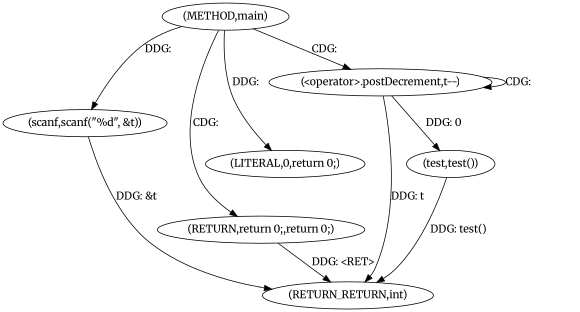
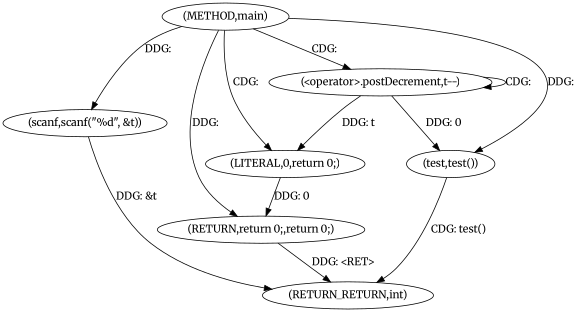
edge "(METHOD,main)" -> "(test,test())": added, label "DDG:"
edge "(METHOD,main)" -> "(LITERAL,0,return 0;)": label "DDG: " -> "CDG: "
edge "(METHOD,main)" -> "(RETURN,return 0;,return 0;)": label "CDG: " -> "DDG: "
edge "(<operator>.postDecrement,t--)" -> "(RETURN_RETURN,int)": now "(<operator>.postDecrement,t--)" -> "(LITERAL,0,return 0;)"
edge "(LITERAL,0,return 0;)" -> "(RETURN,return 0;,return 0;)": added, label "DDG: 0"
edge "(test,test())" -> "(RETURN_RETURN,int)": label "DDG: test()" -> "CDG: test()"
